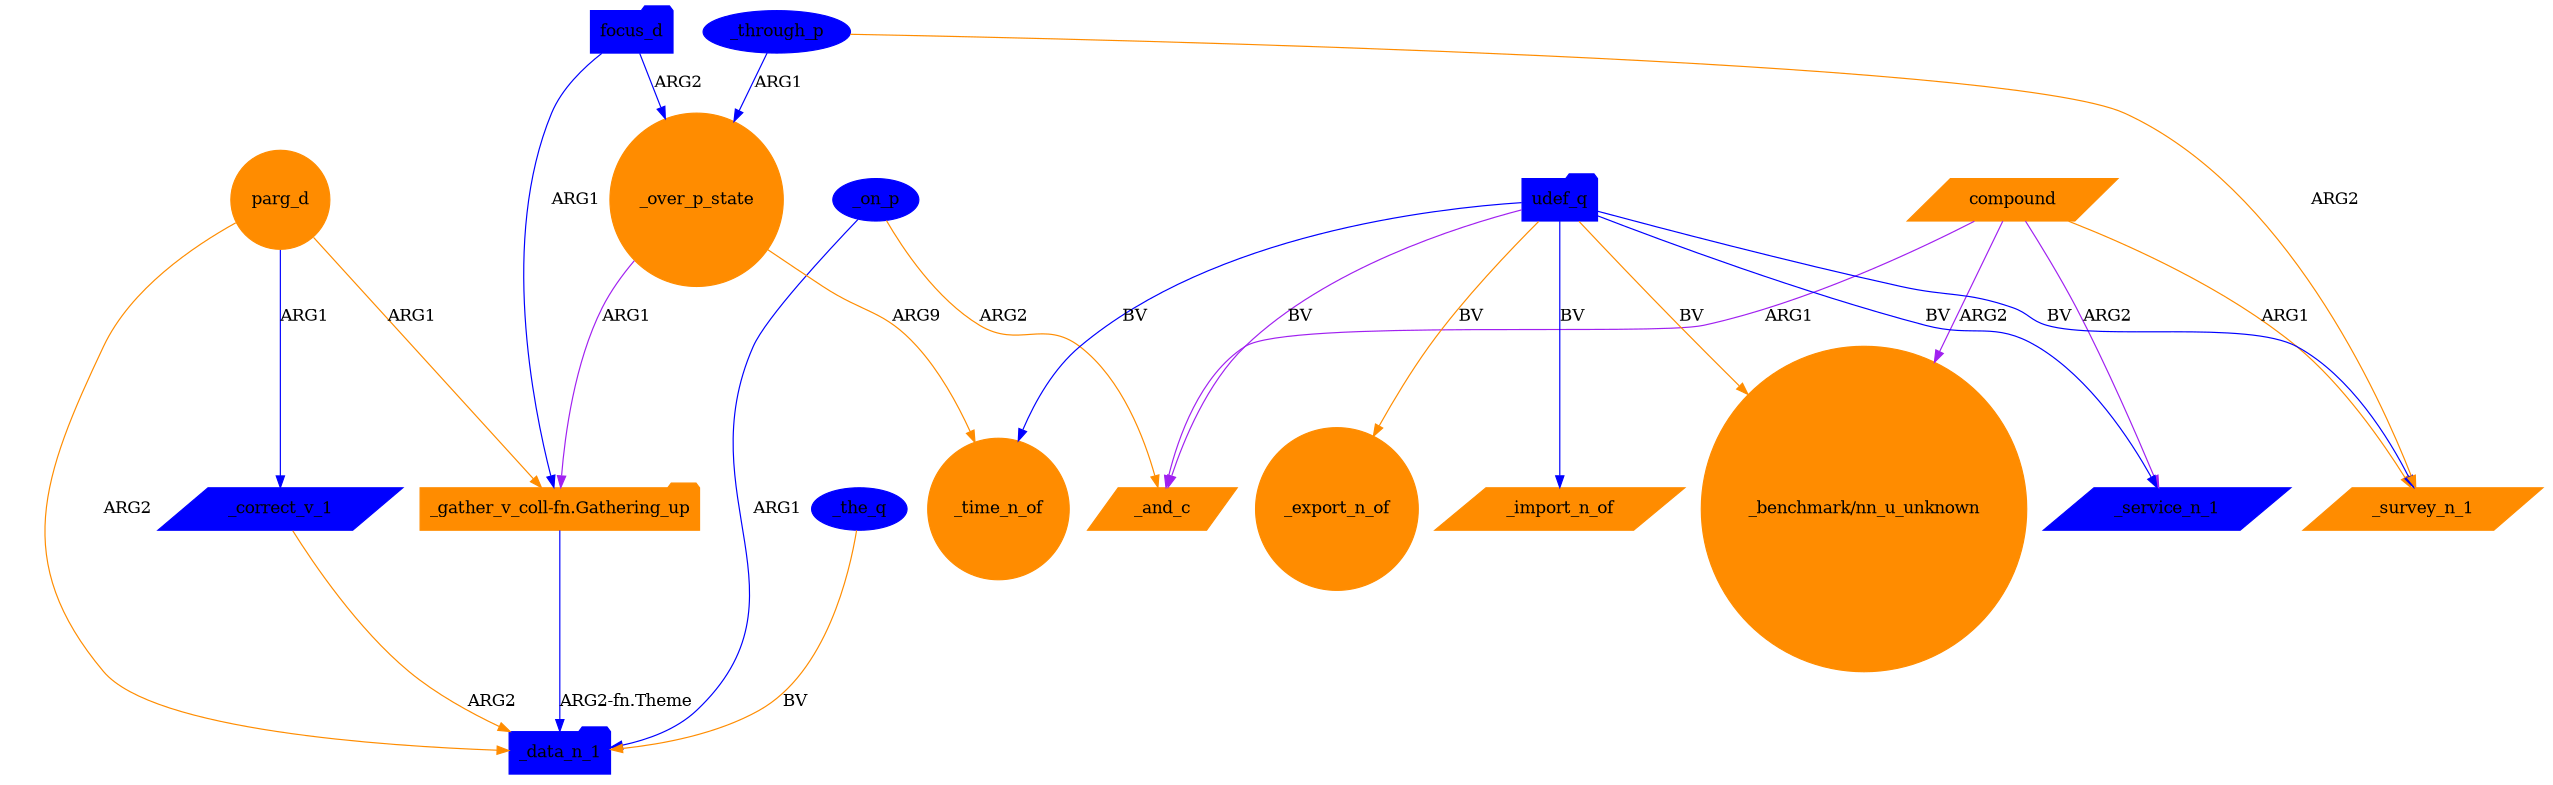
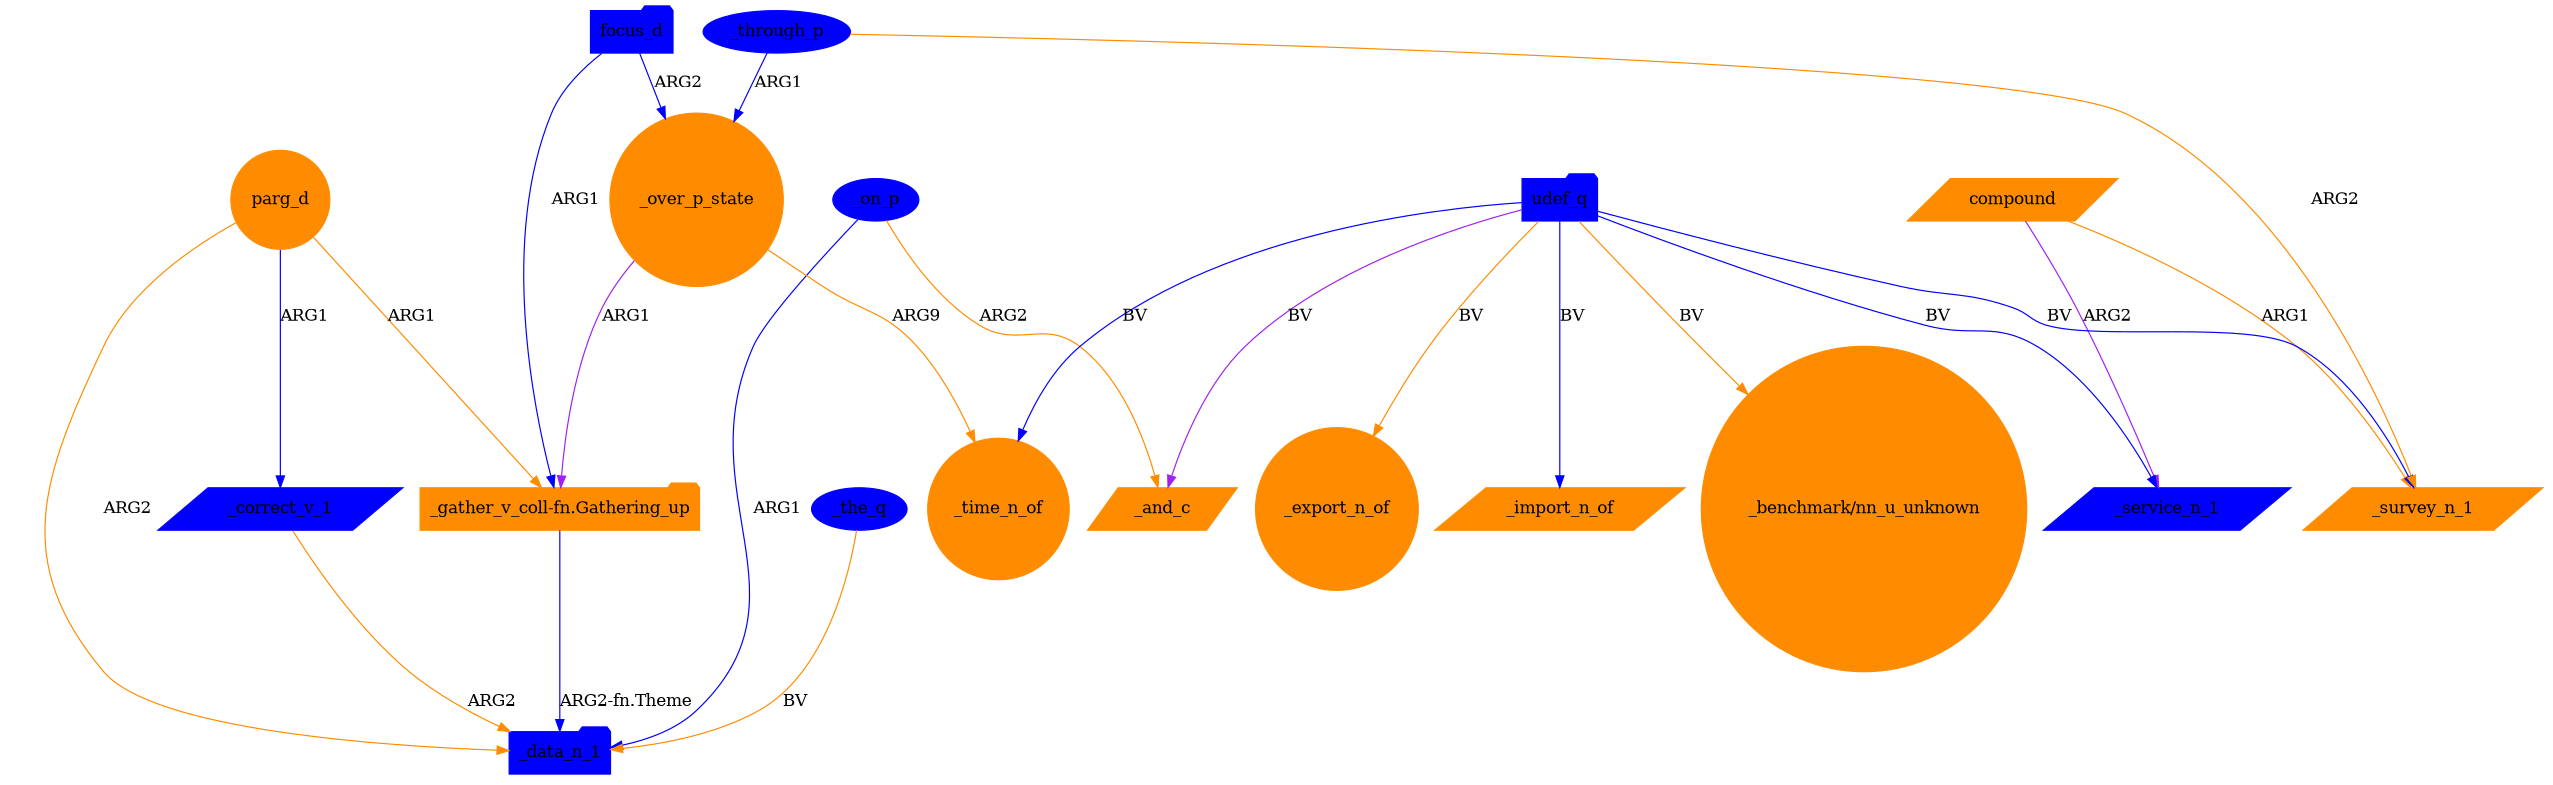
edge "compound" -> "_benchmark/nn_u_unknown": removed, label "ARG2"
edge "compound" -> "_and_c": removed, label "ARG1"
